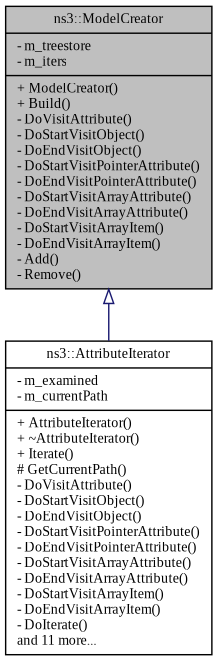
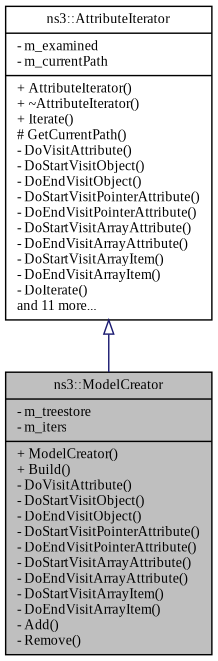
edge "ns3::AttributeIterator" -> "ns3::ModelCreator": reversed
